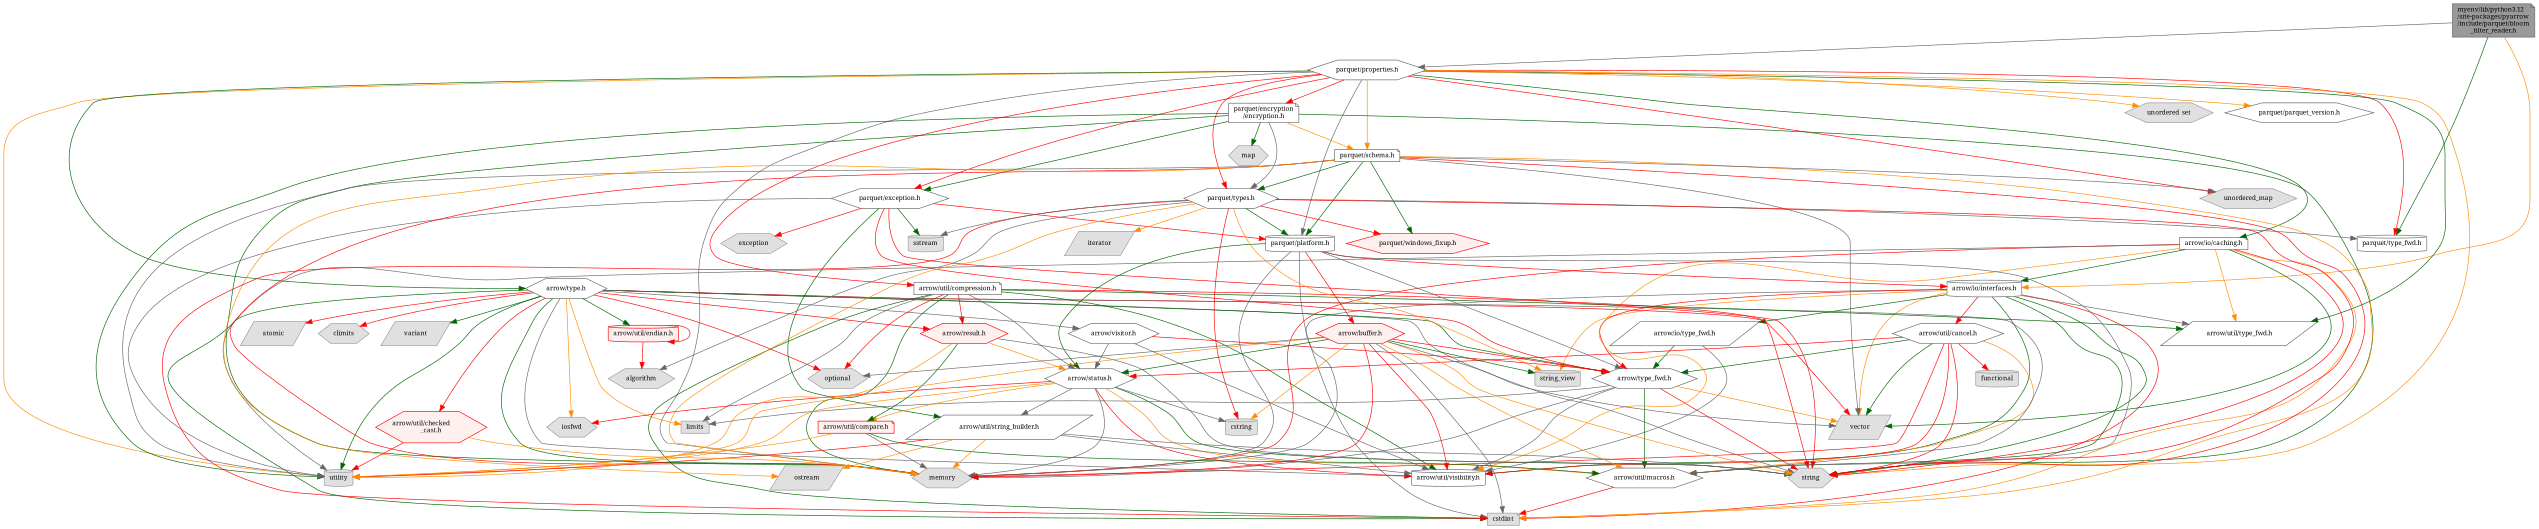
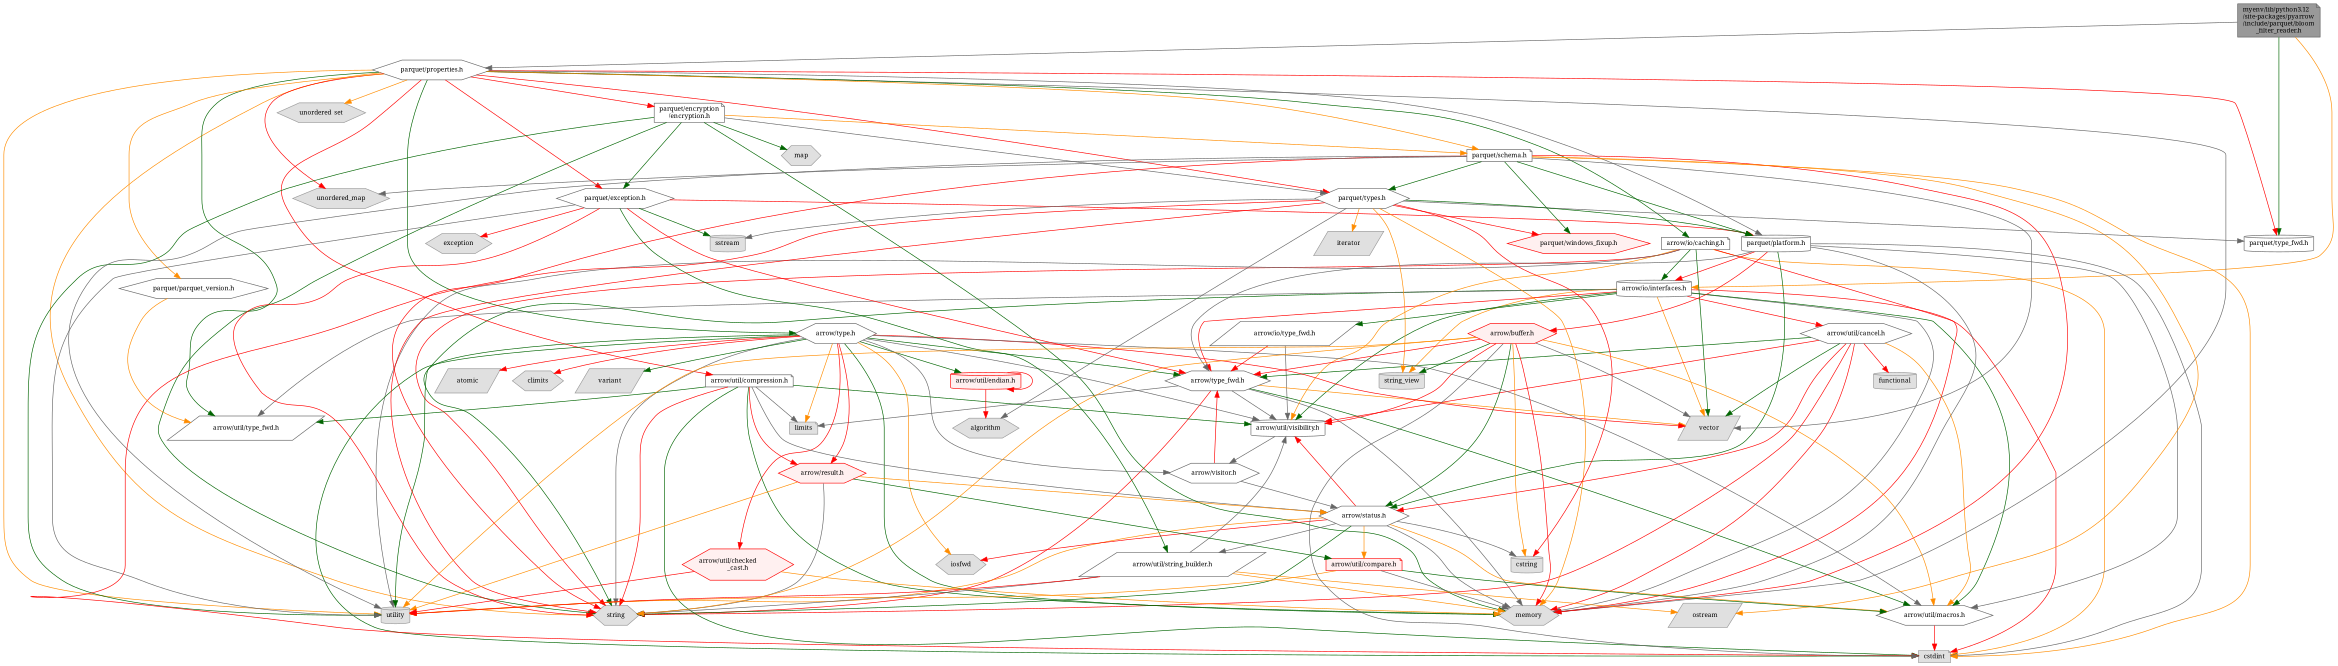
edge "arrow/io/caching.h" -> "arrow/util/type_fwd.h": now "parquet/parquet_version.h" -> "arrow/util/type_fwd.h"
edge "arrow/io/type_fwd.h" -> "arrow/type_fwd.h": color darkgreen -> red
node "optional": removed
edge "arrow/visitor.h" -> "arrow/util/visibility.h": reversed
